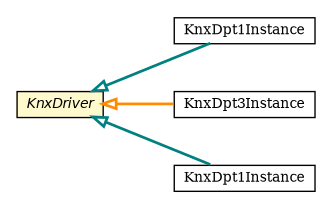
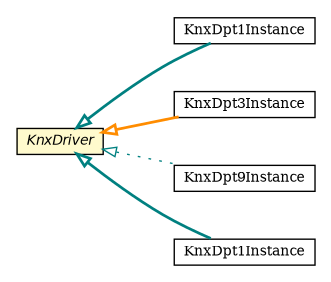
node "KnxDpt9Instance": added
